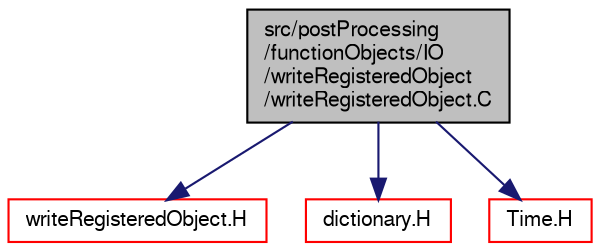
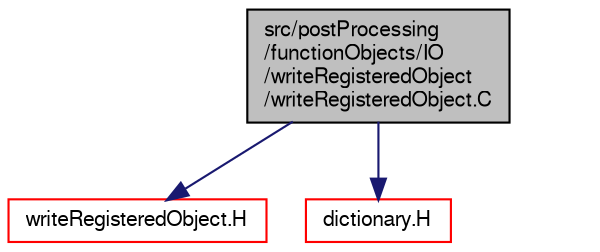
node "Time.H": removed
